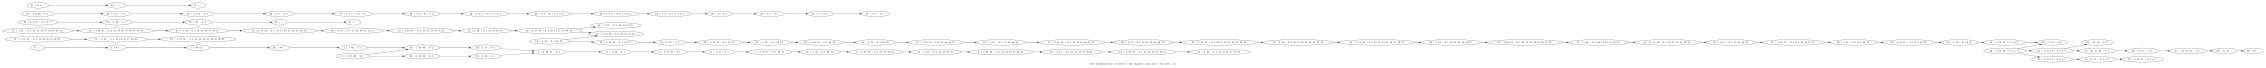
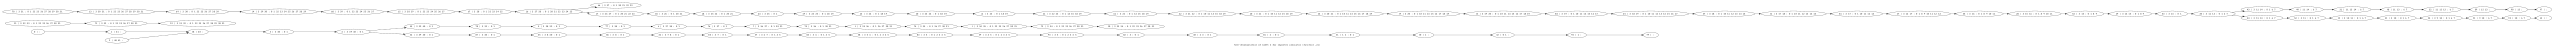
node "51 | 3 10 : 0 1 6 7": added
edge "50 | :" -> "47 | :": now "90 | 13 :" -> "47 | :"
node "80 | 1 :": added
edge "65 | 3 26 : 0 1 20 21" -> "17 | 3 26 27 : 0 1 20 21 22 23": reversed
edge "30 | 3 11 14 : 0 1 6 7" -> "53 | 3 14 : 0 1": reversed
edge "1 | 41 :" -> "2 | 40 41 :": now "1 | 41 :" -> "88 | 40 :"
edge "3 | 3 40 : 0 1" -> "45 | 3 39 40 : 0 1": now "3 | 3 40 : 0 1" -> "4 | 3 39 40 : 0 1"
edge "43 | 3 11 14 : 0 1 6 7" -> "31 | 11 13 14 : 6 7": now "49 | 11 14 : 6 7" -> "31 | 11 13 14 : 6 7"
node "72 | 3 33 : 0 1 22 23 26 27 30 31": removed
edge "87 | 3 40 : 0 1" -> "5 | 3 38 39 : 0 1": now "87 | 3 40 : 0 1" -> "35 | 3 8 40 : 0 1"
